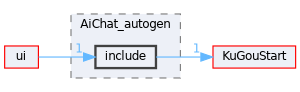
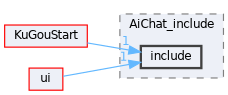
cluster "AiChat_autogen": label "AiChat_autogen" -> "AiChat_include"
edge "include" -> "KuGouStart": reversed
